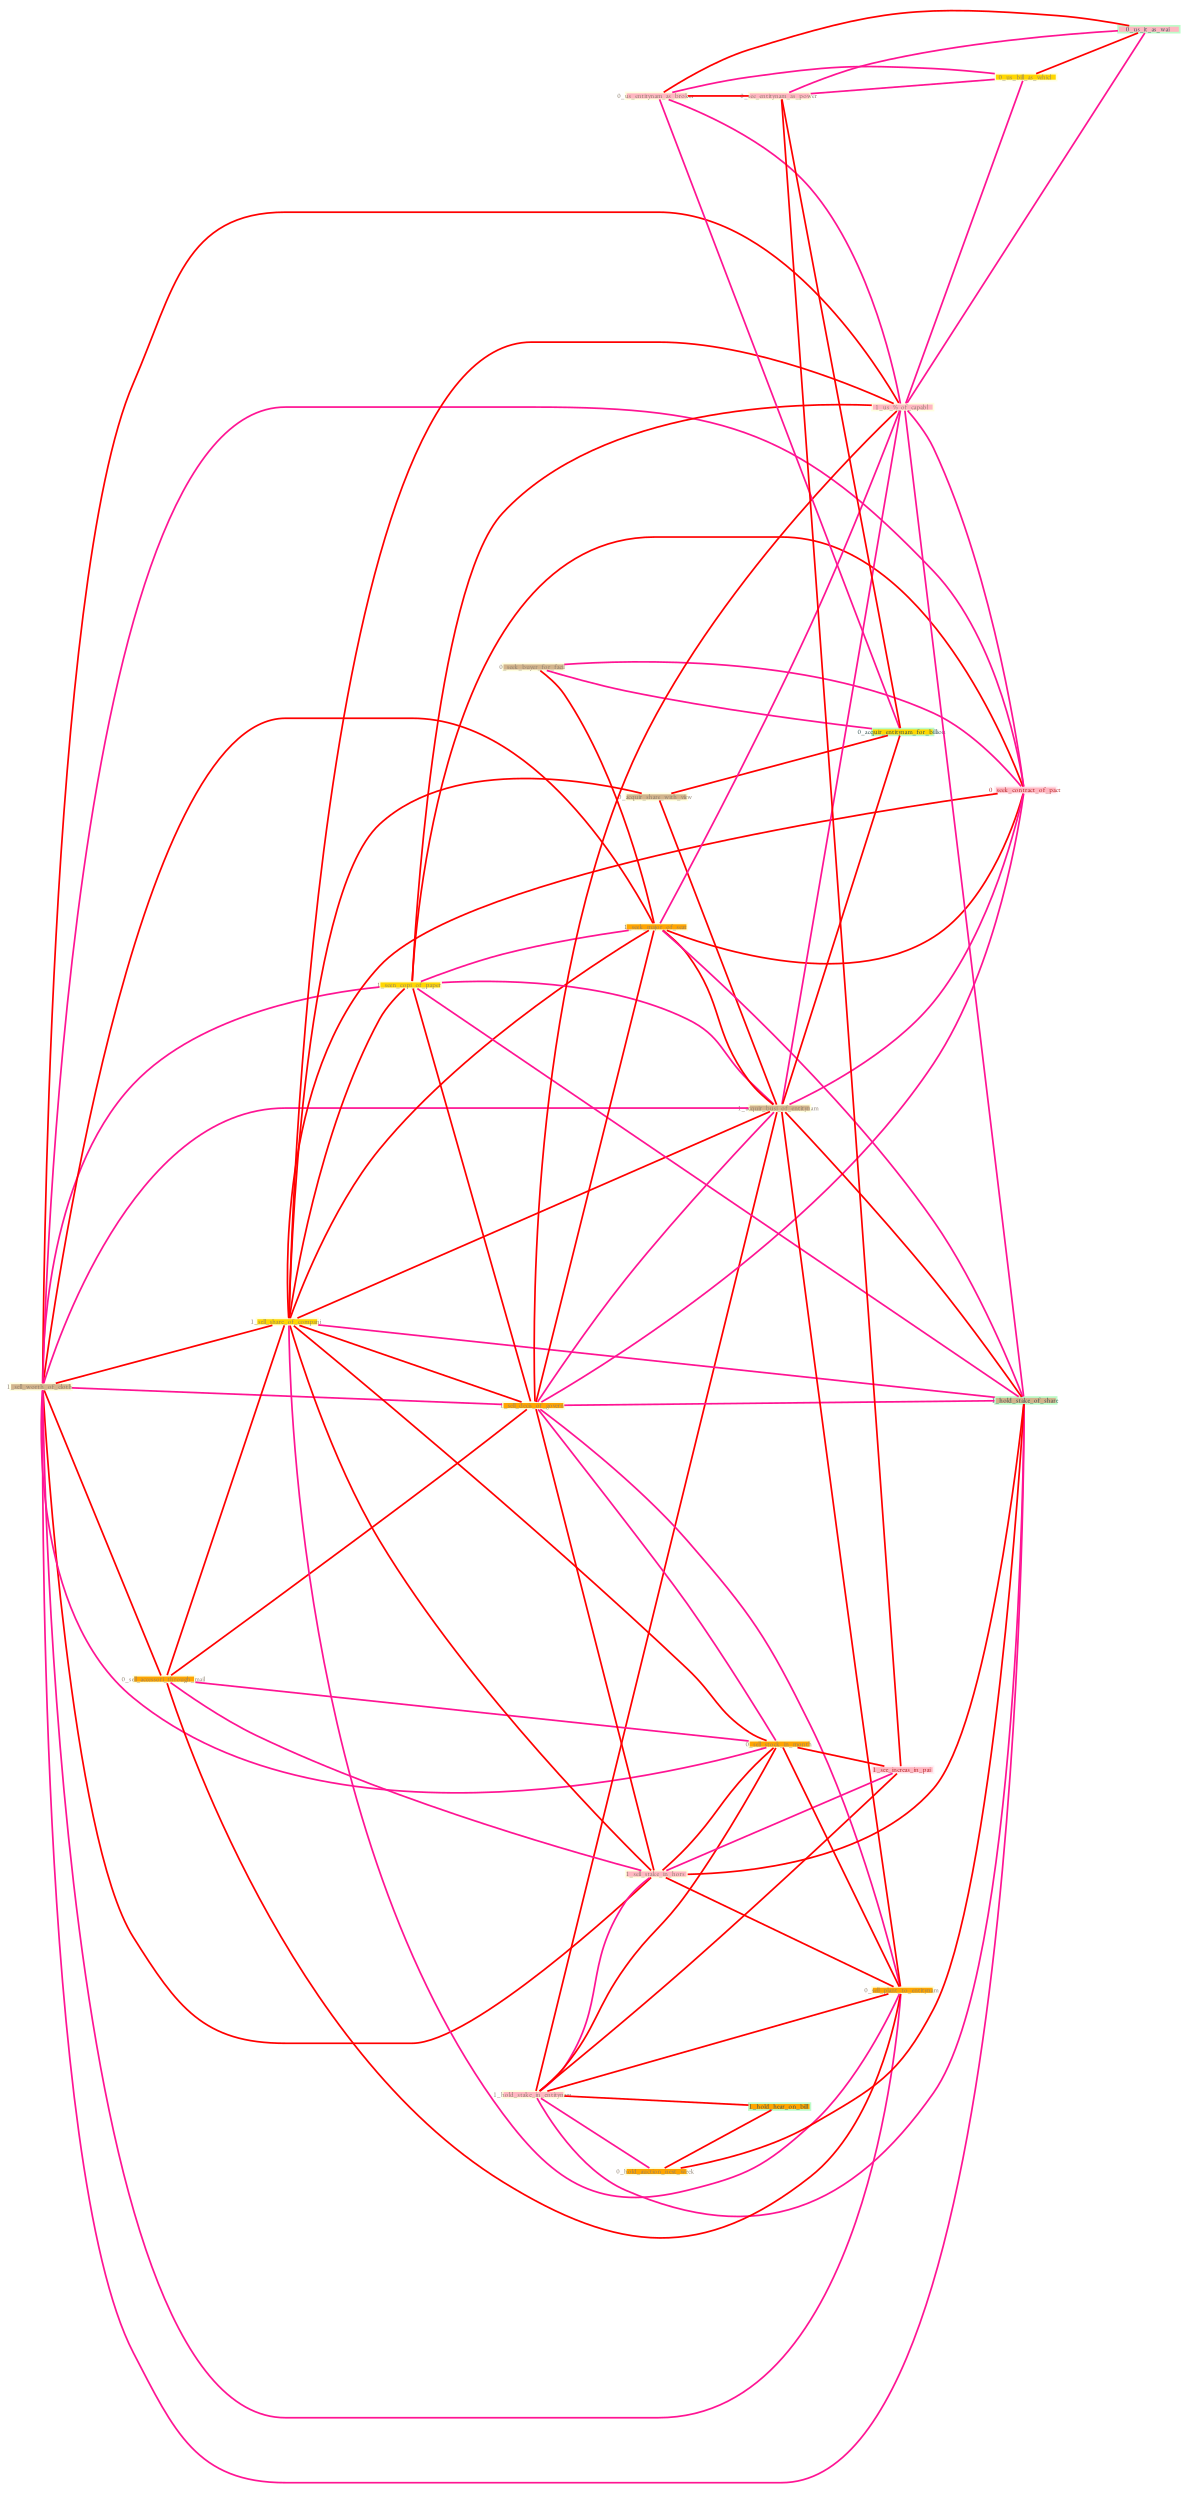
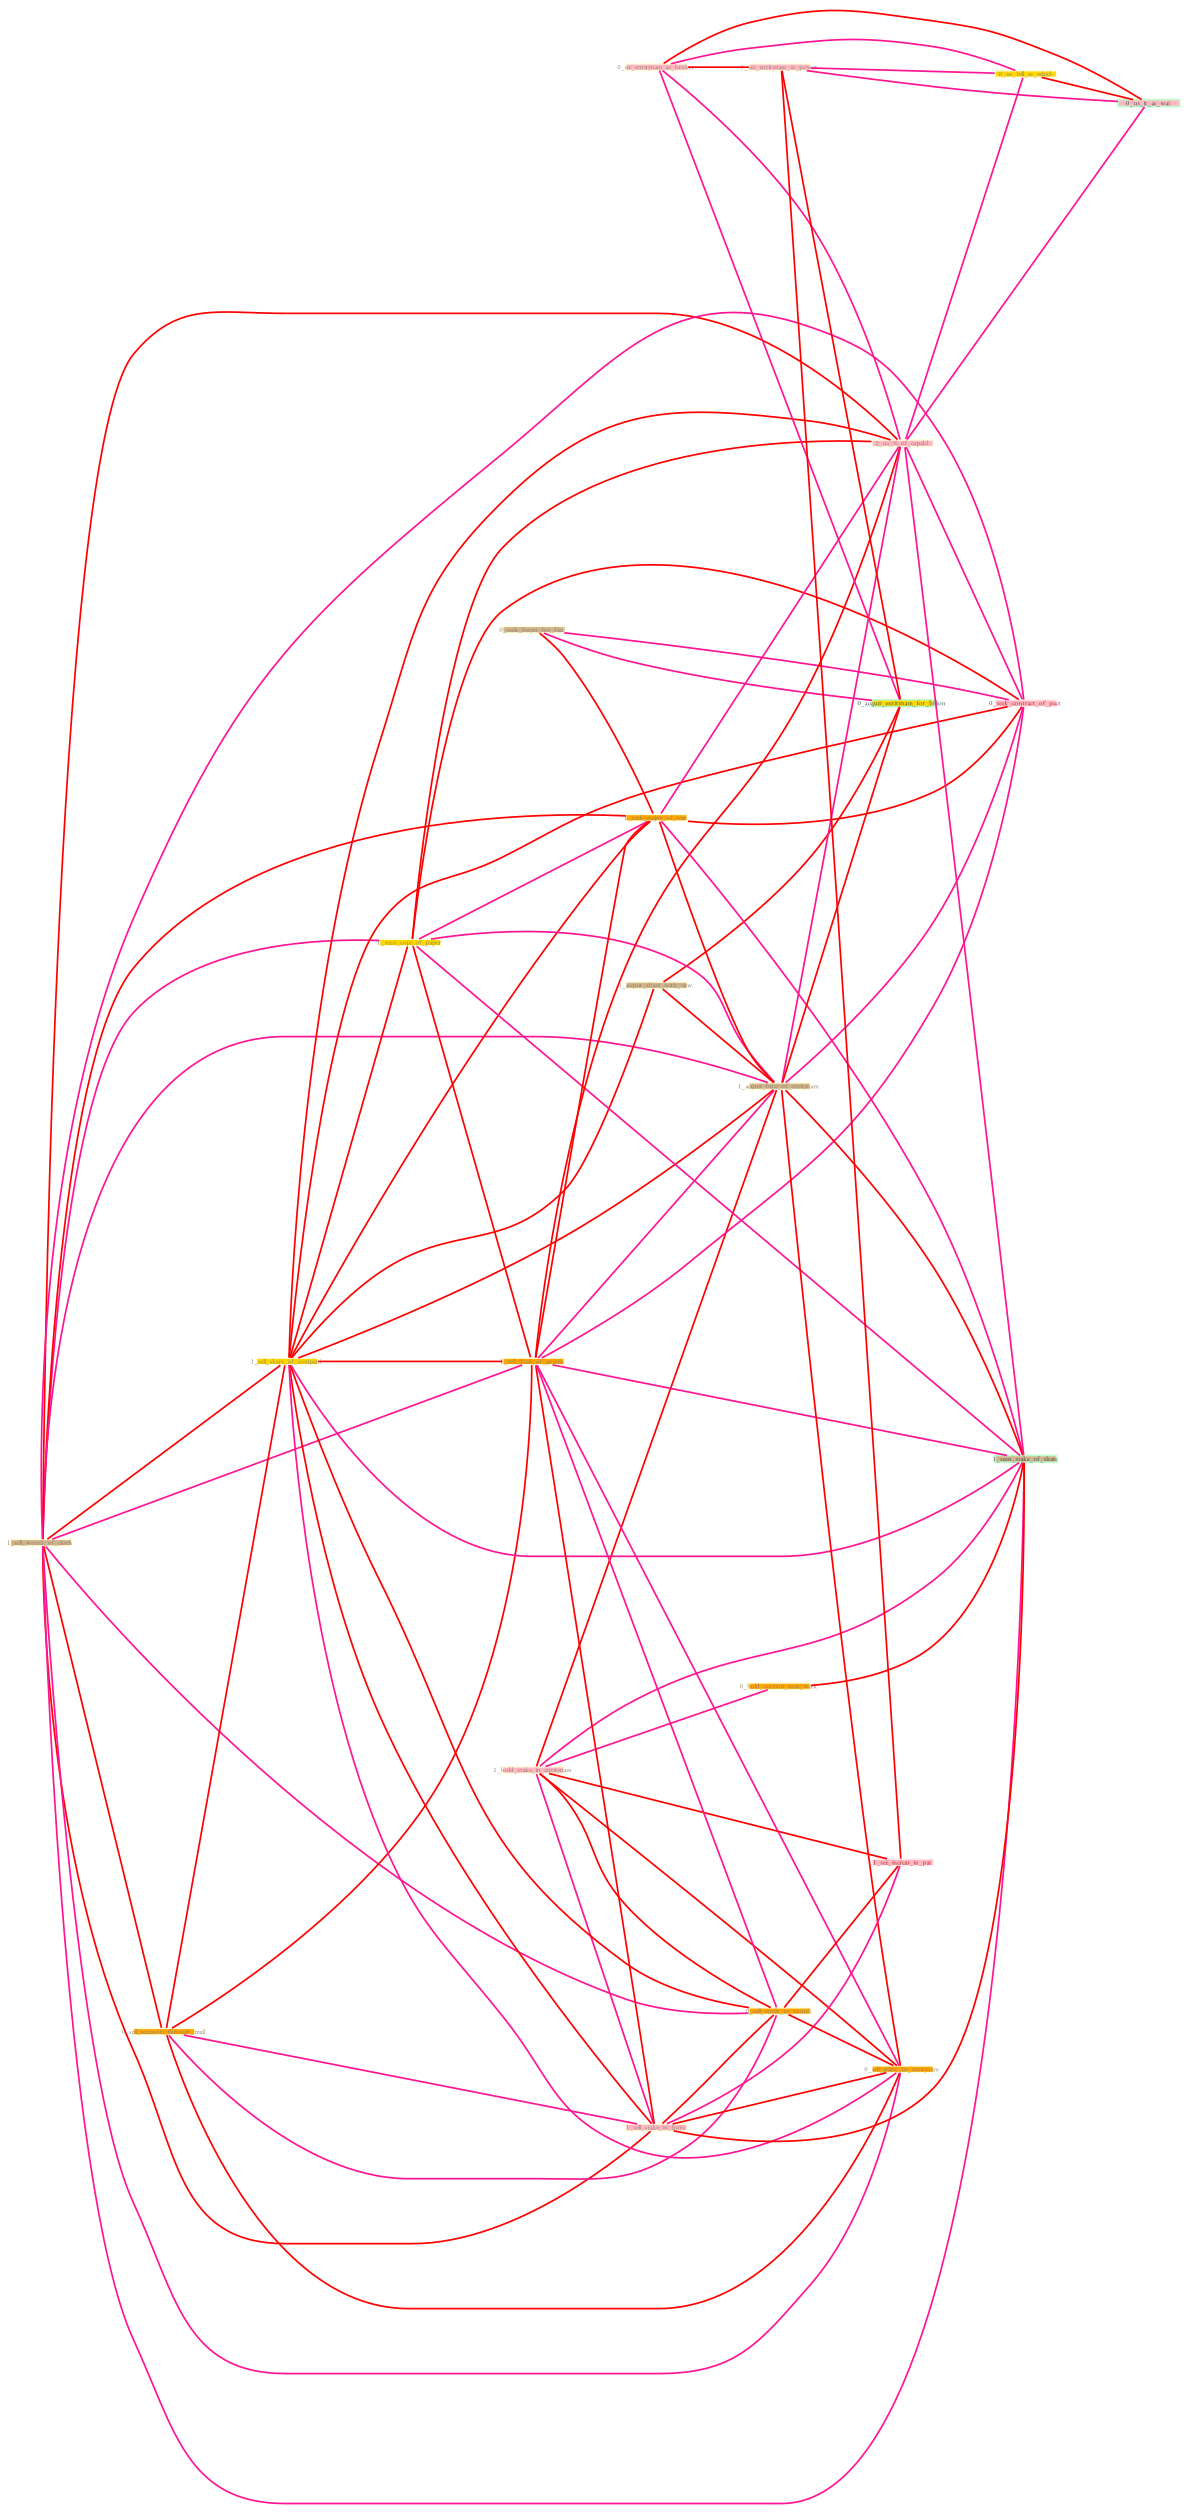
node "1_hold_stake_of_share": label "1_hold_stake_of_share" -> "1_seen_stake_of_share"
node "1_hold_hear_on_bill": removed
